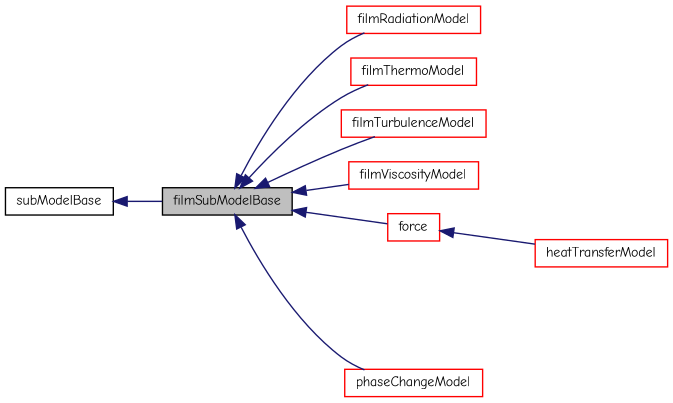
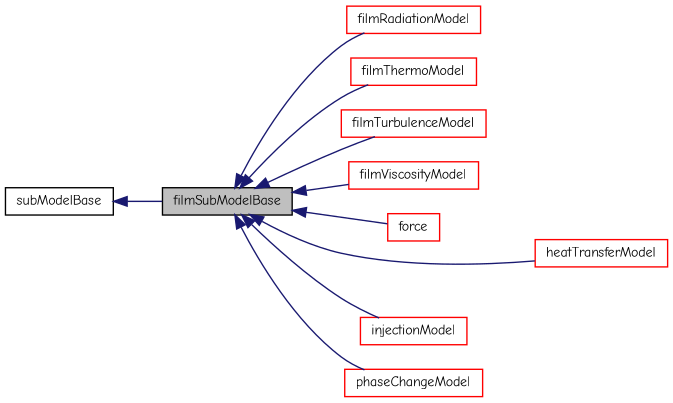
edge "heatTransferModel" -> "force": now "heatTransferModel" -> "filmSubModelBase"
node "injectionModel": added
